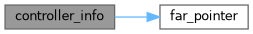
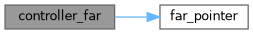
node "controller_info": label "controller_info" -> "controller_far"
